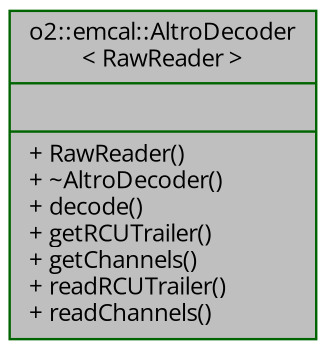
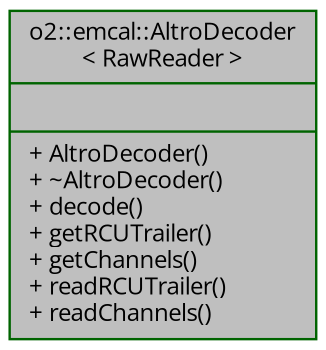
node "o2::emcal::AltroDecoder": text "+ RawReader()" -> "+ AltroDecoder()"
